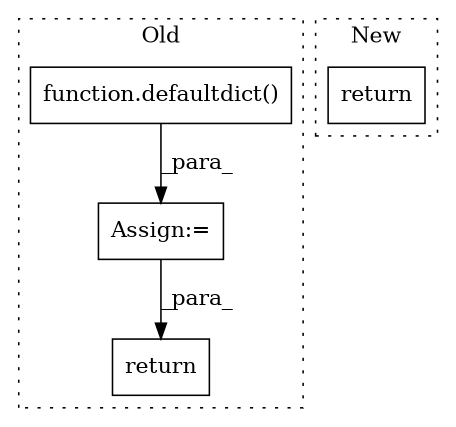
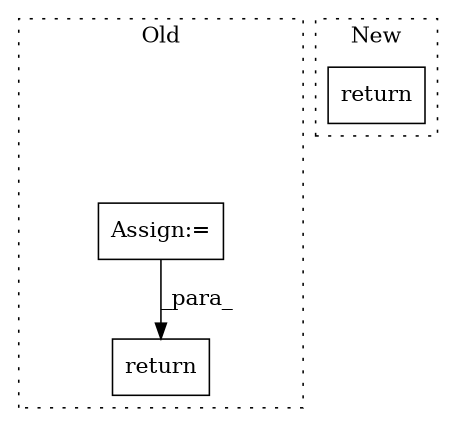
node "function.defaultdict()": removed
